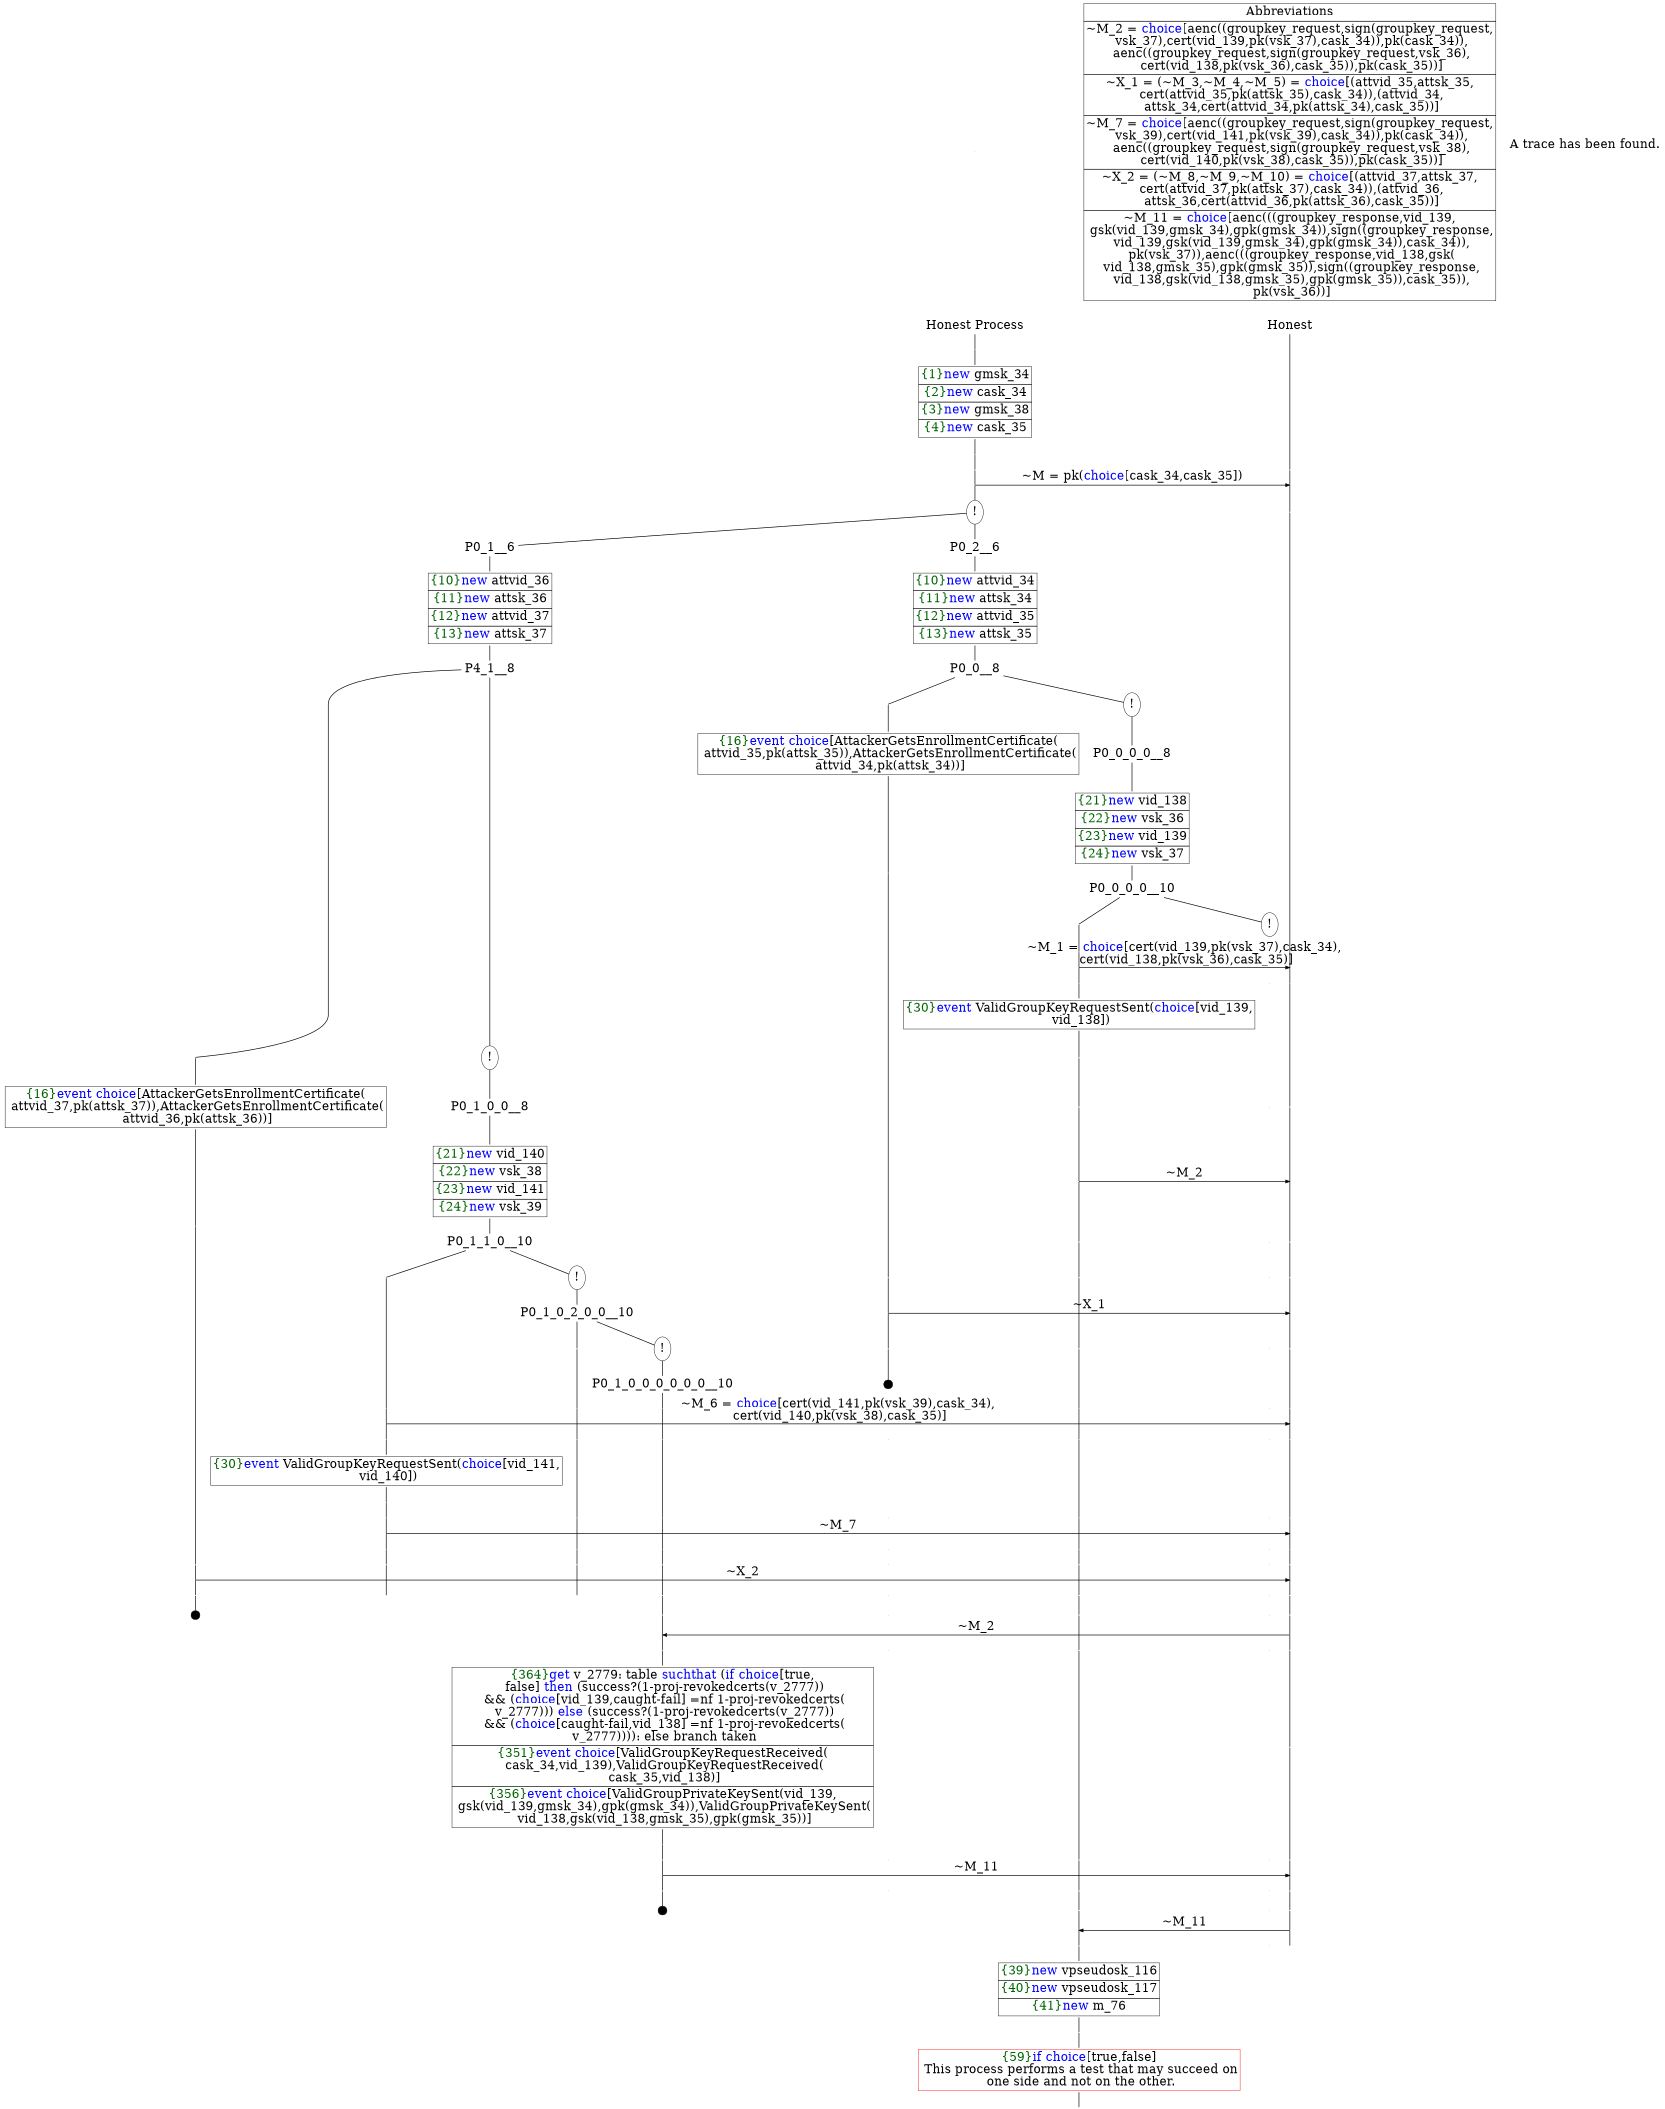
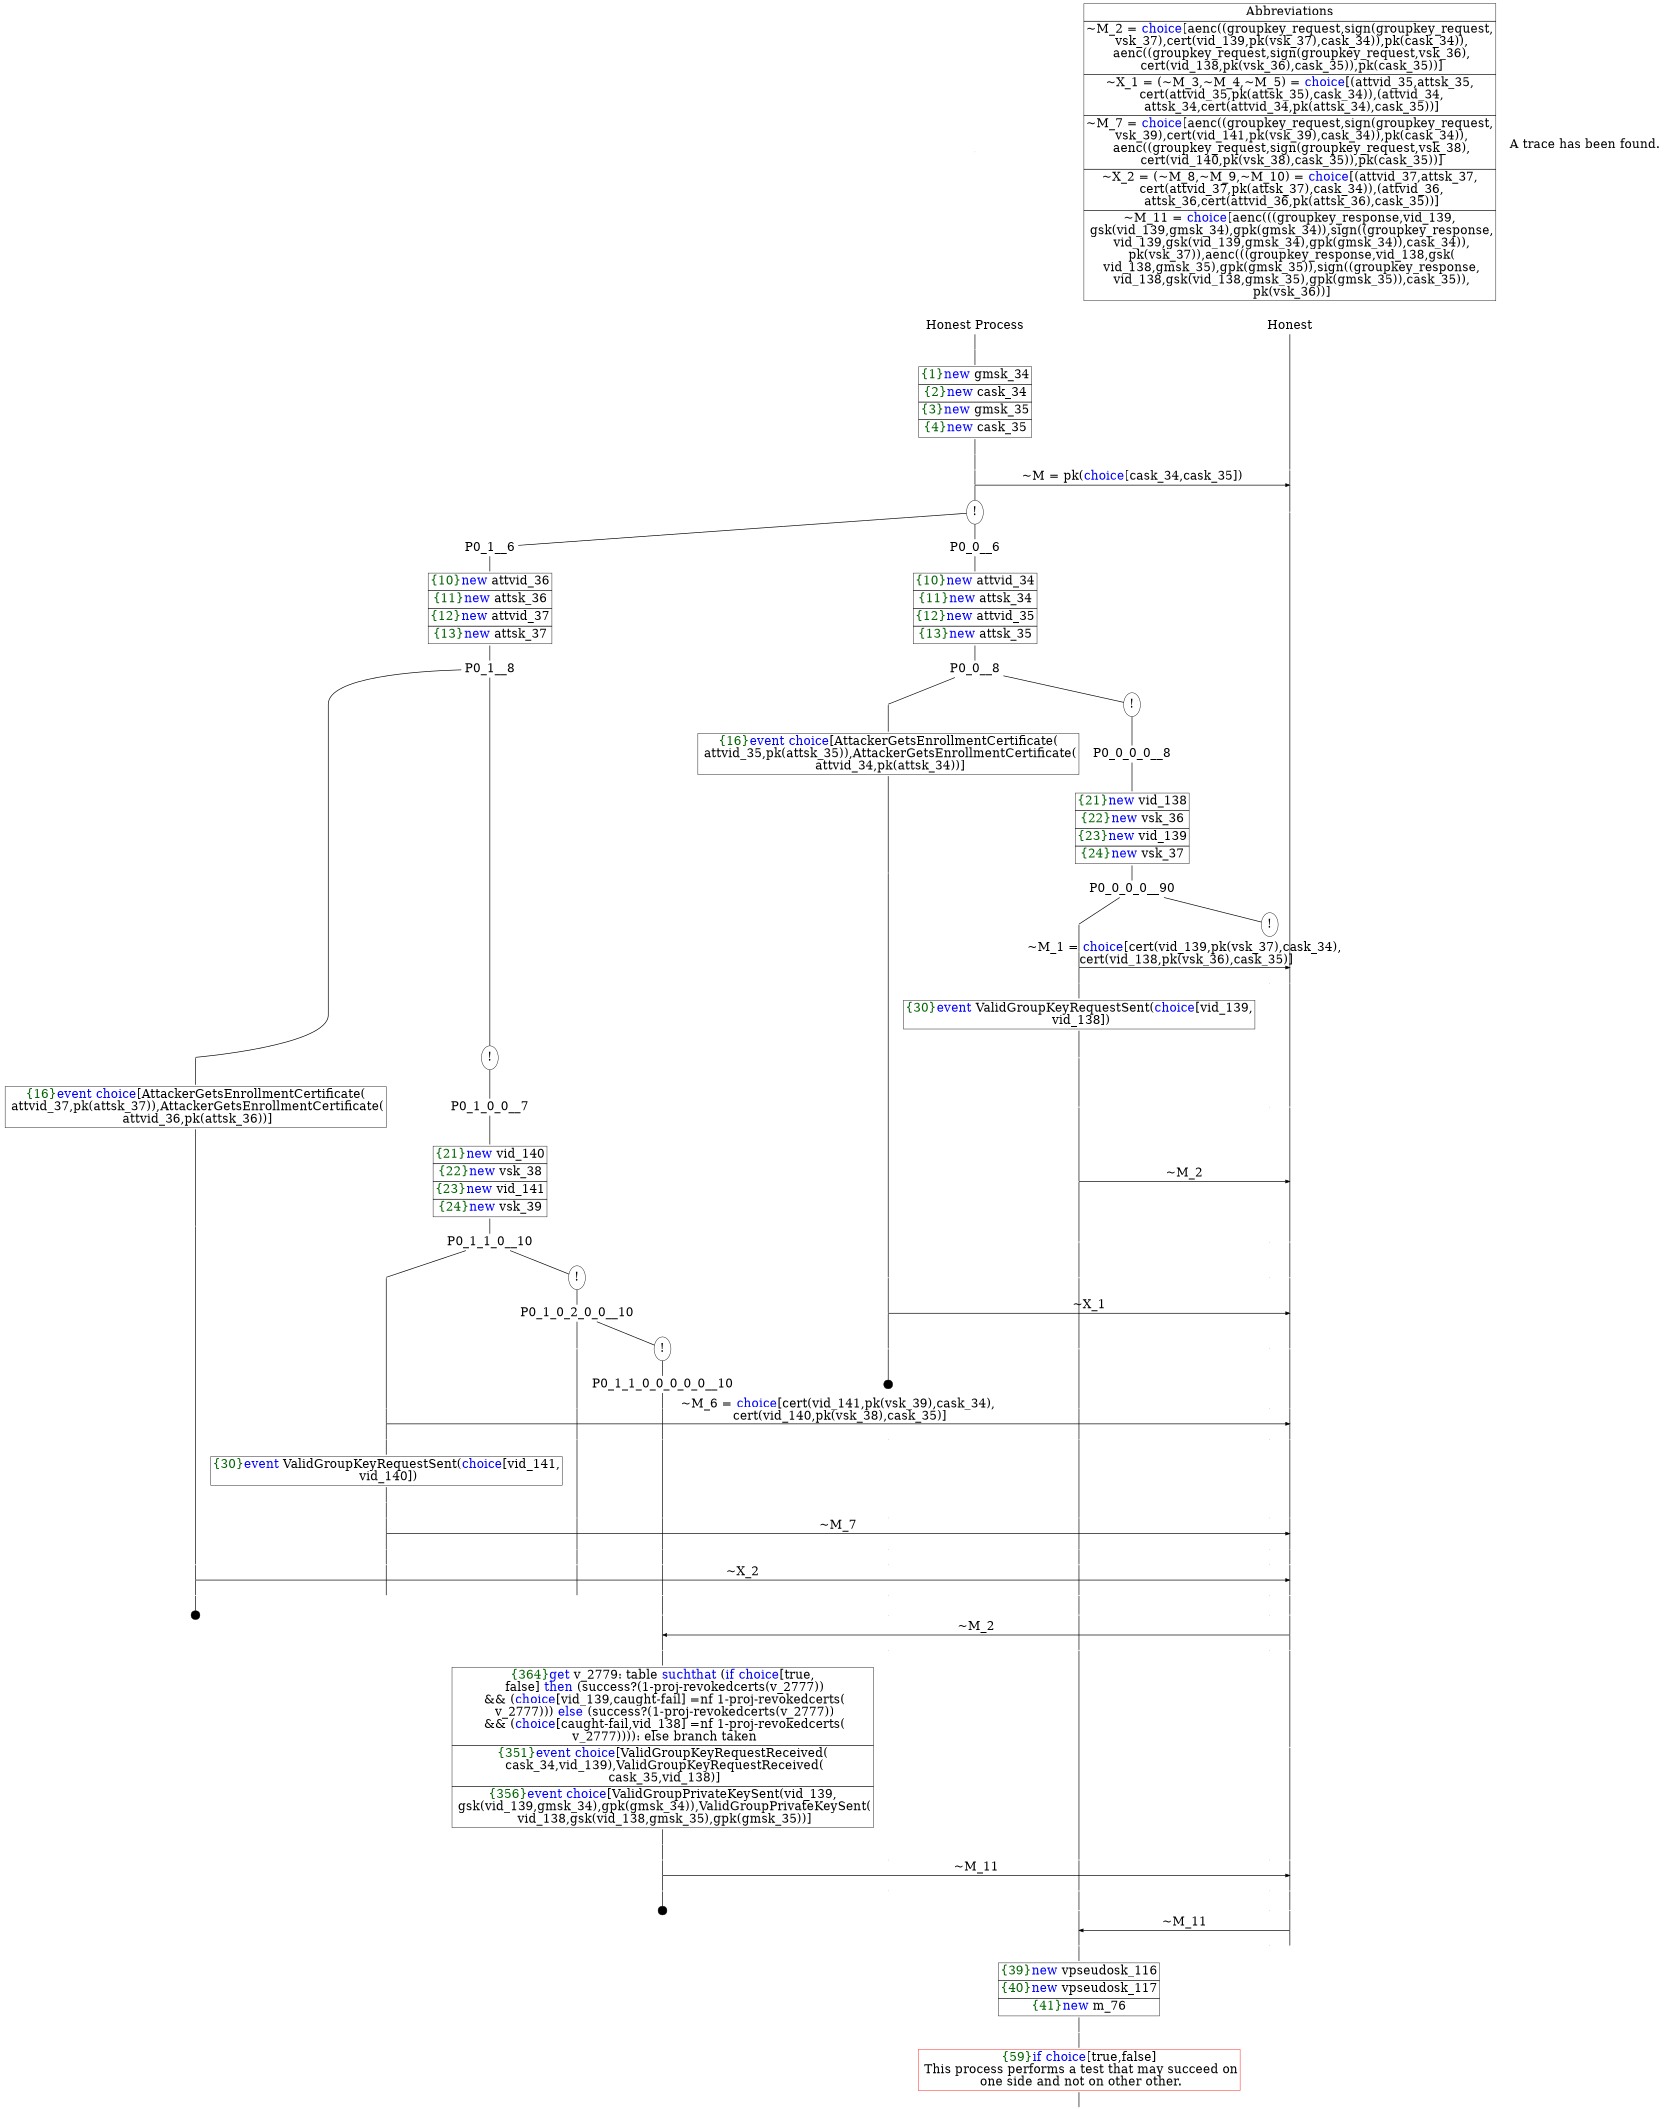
node "{1}": text "gmsk_38" -> "gmsk_35"
node "P0_2__6": label "P0_2__6" -> "P0_0__6"
node "P4_1__8": label "P4_1__8" -> "P0_1__8"
node "P0_0_0_0__10": label "P0_0_0_0__10" -> "P0_0_0_0__90"
node "P0_1_0_0__8": label "P0_1_0_0__8" -> "P0_1_0_0__7"
node "P0_1_0_0_0_0_0_0__10": label "P0_1_0_0_0_0_0_0__10" -> "P0_1_1_0_0_0_0_0__10"
node "{59}": text "one side and not on the other." -> "one side and not on other other."
